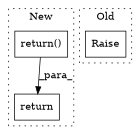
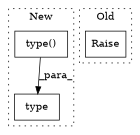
node "return()": label "return()" -> "type()"
node "return": label "return" -> "type"
